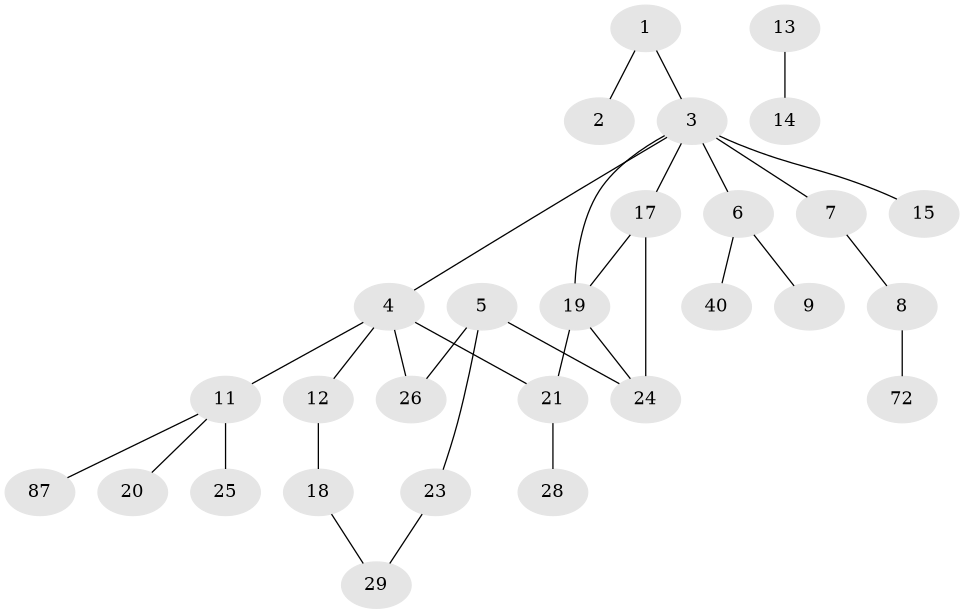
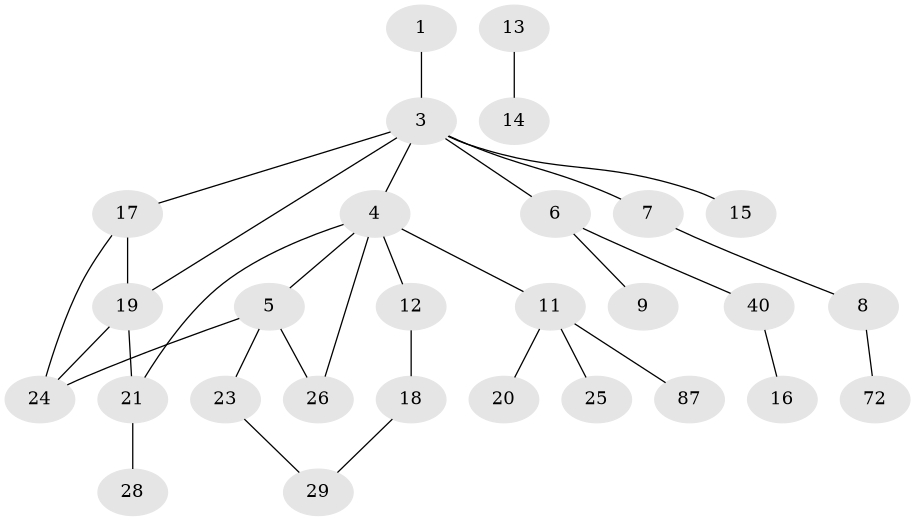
node "2": removed
edge "4" -- "5": added
node "16": added
